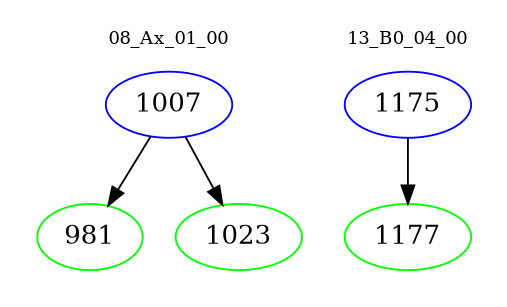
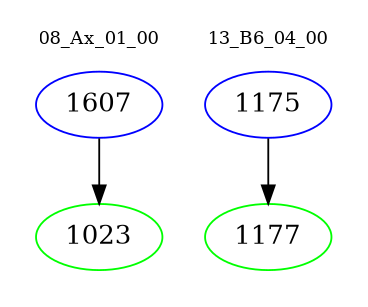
cluster "13_B0_04_00": label "13_B0_04_00" -> "13_B6_04_00"
node "1007": label "1007" -> "1607"
node "981": removed
